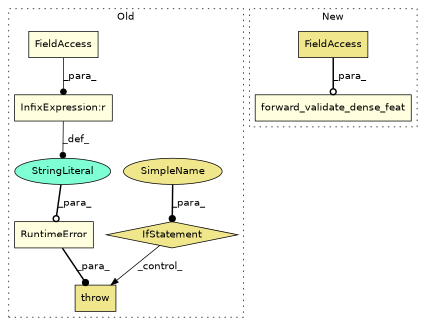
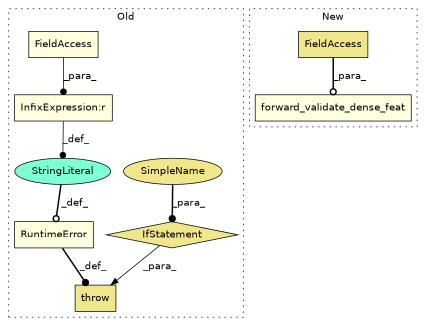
edge "StringLiteral" -> "RuntimeError": label "_para_" -> "_def_"
edge "RuntimeError" -> "throw": label "_para_" -> "_def_"
edge "IfStatement" -> "throw": label "_control_" -> "_para_"
